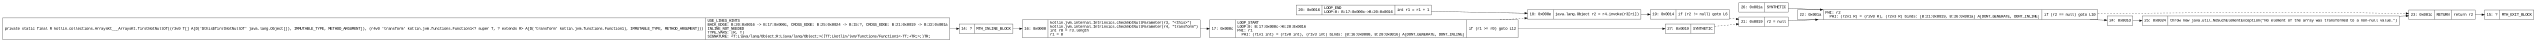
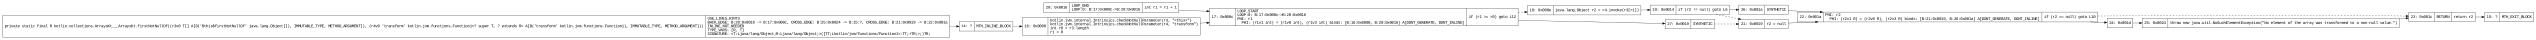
edge "19: 0x0014" -> "26: 0x001a": added
edge "20: 0x0016" -> "18: 0x000e": now "20: 0x0016" -> "17: 0x000c"
